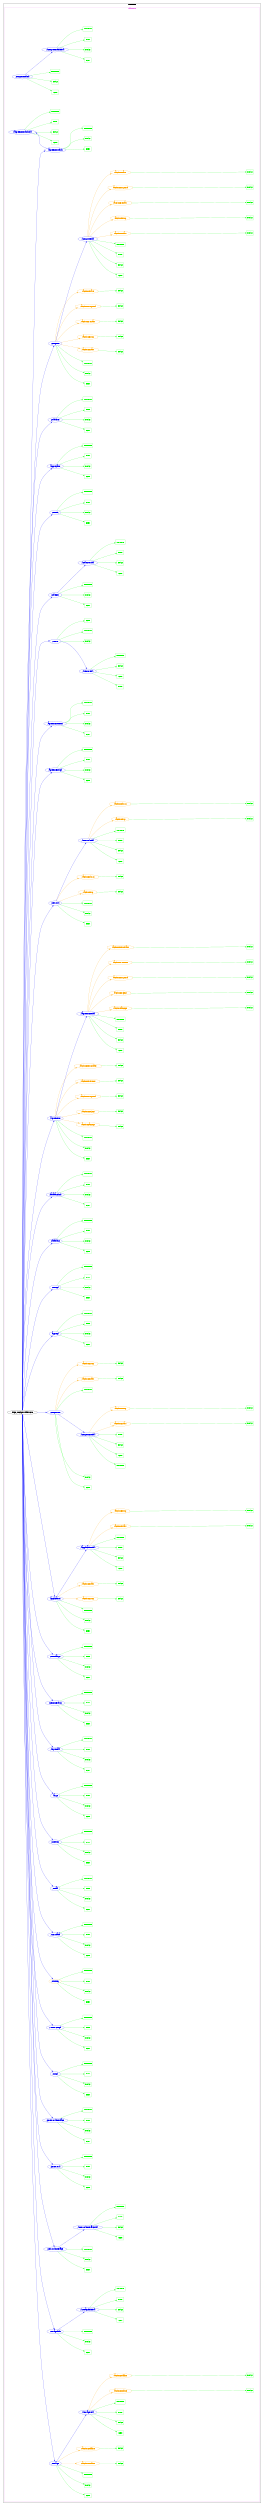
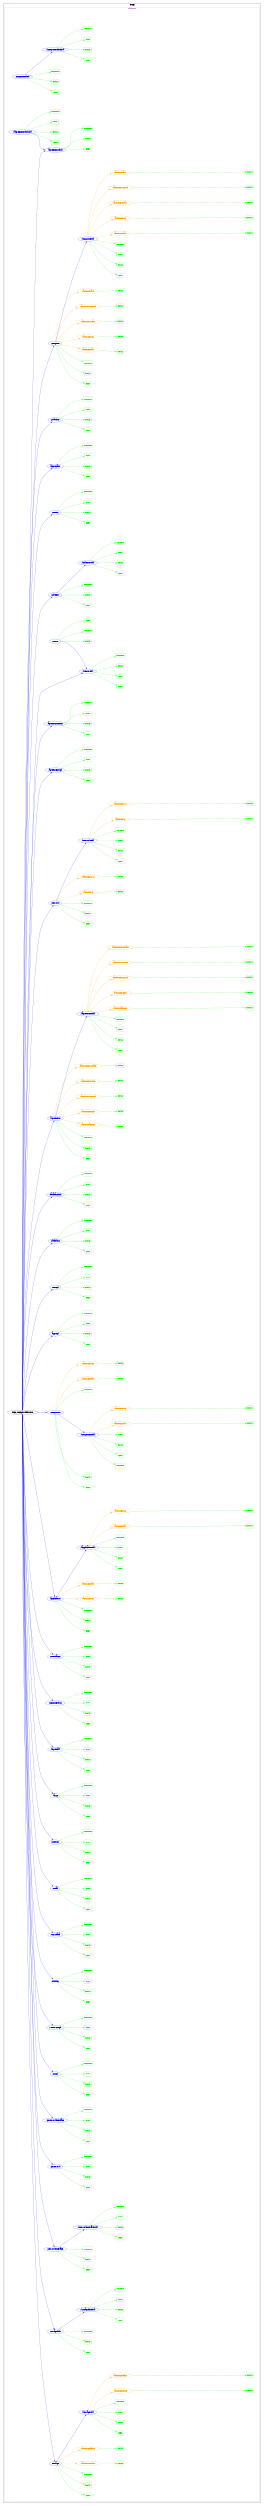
cluster "DELETE": label "DELETE" -> "OCCI"
edge "/agreement_link" -> "/{agreement_link_id}": reversed
edge "http://occi.provider.com" -> "/sensor": now "http://occi.provider.com" -> "/{sensor_id}"
